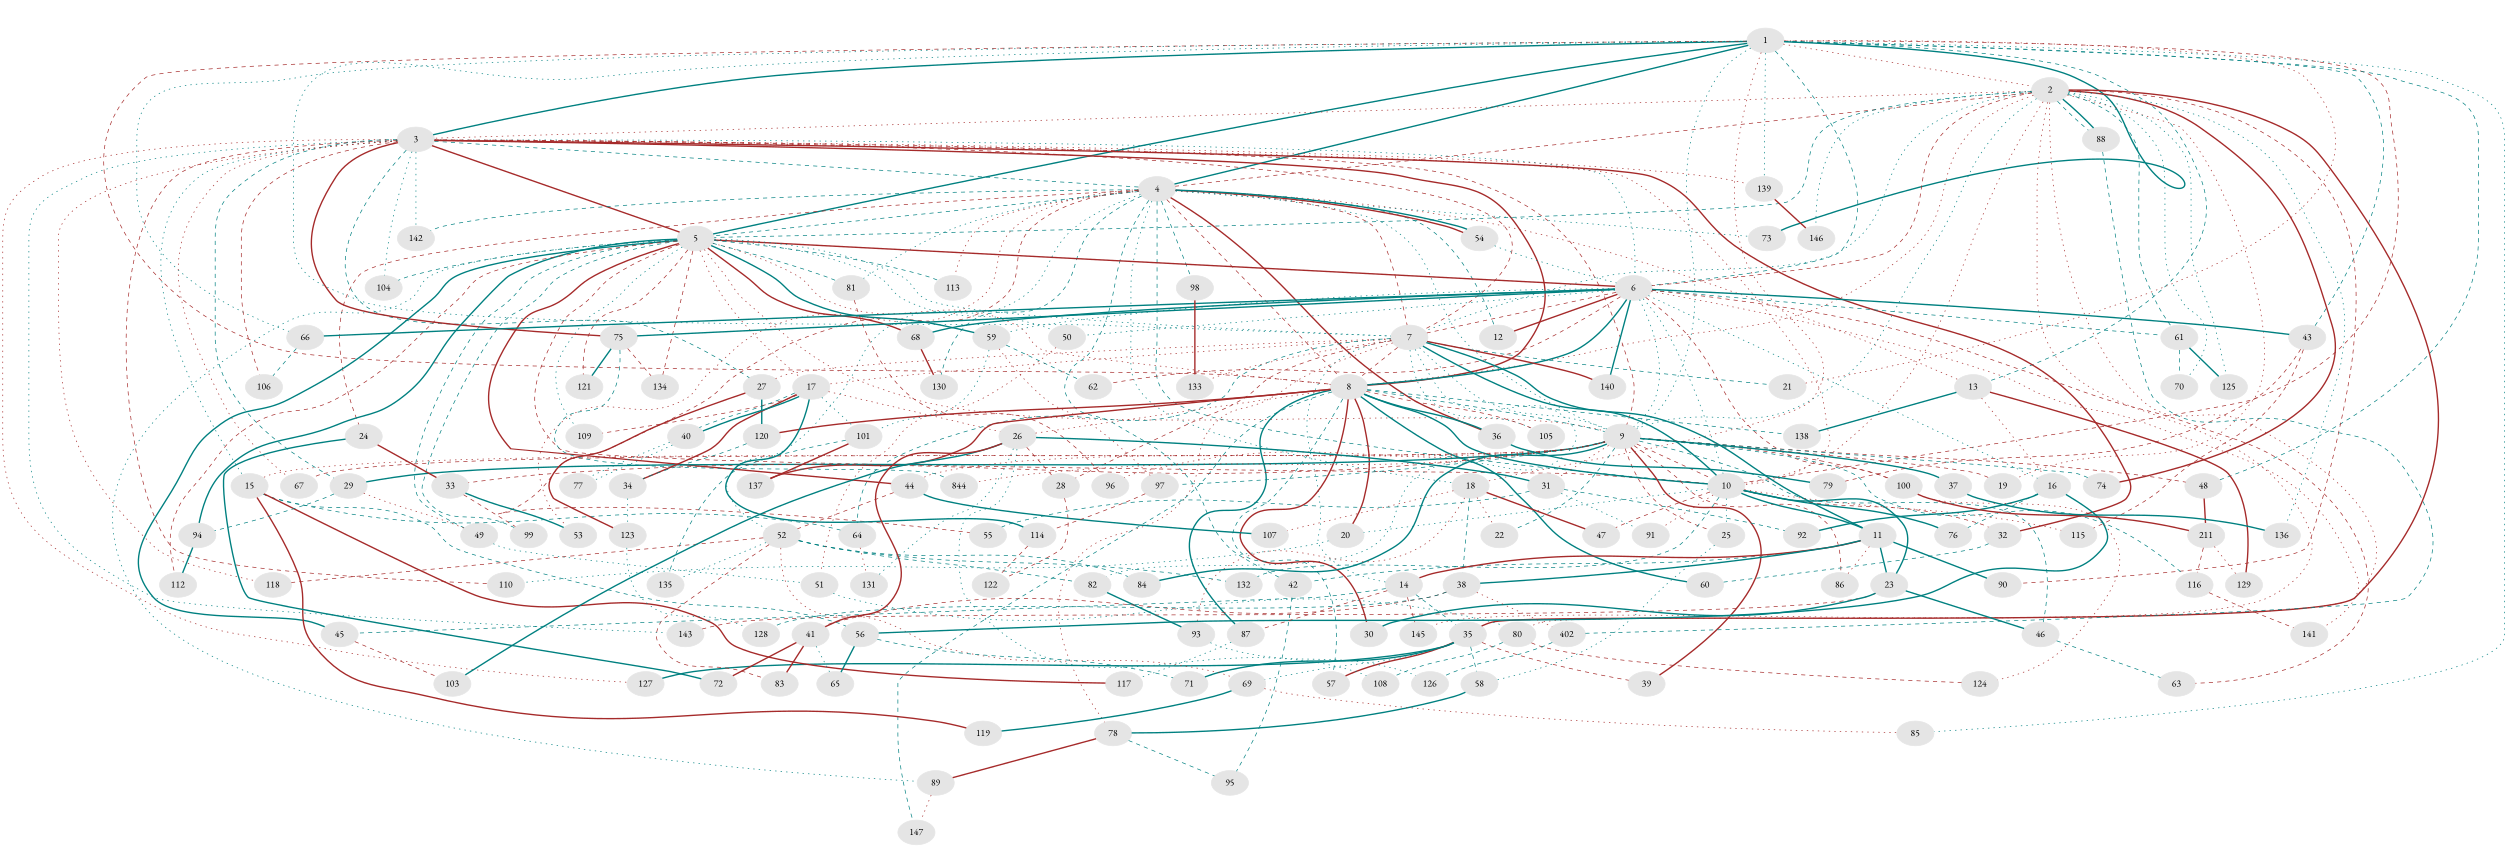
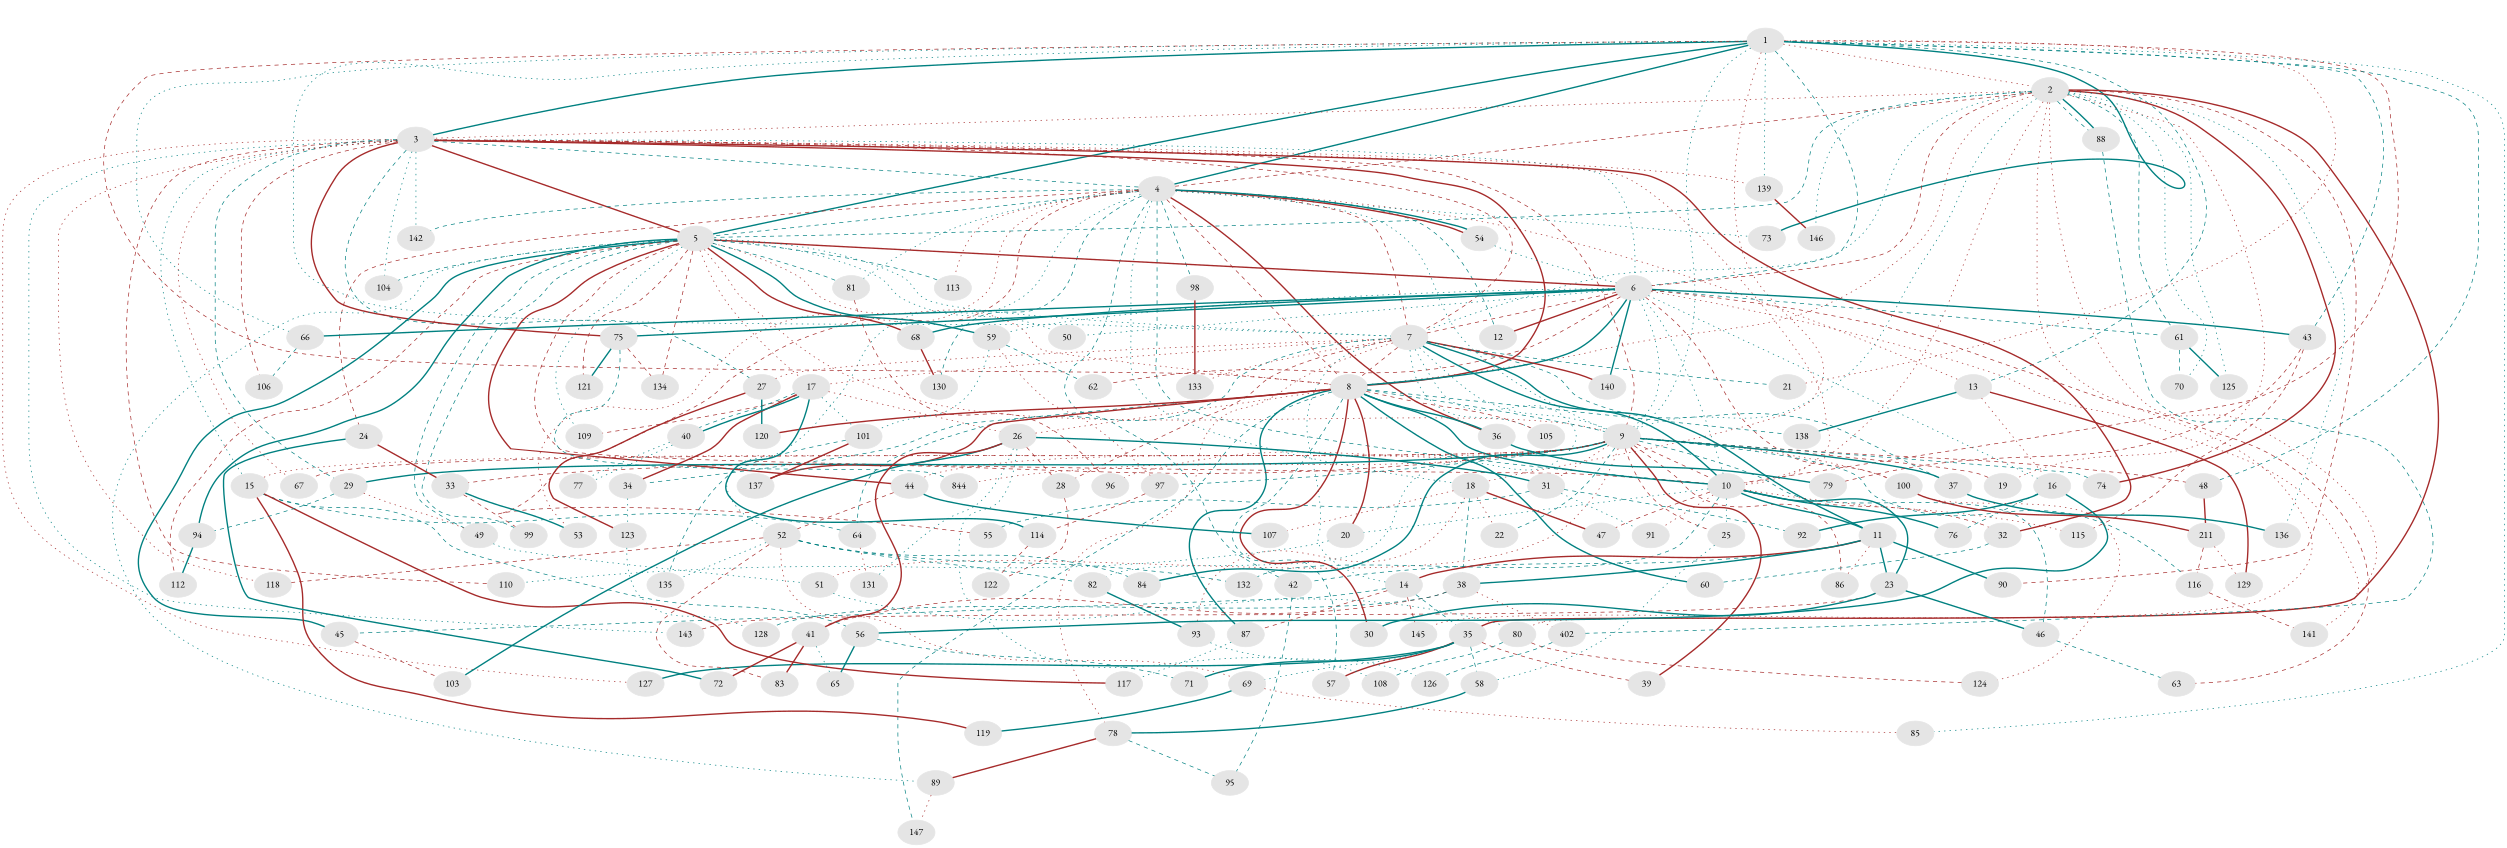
edge "7" -- "37": added
edge "50" -- "51": now "9" -- "51"
edge "9" -- "100": style dashed -> dotted
edge "120" -- "34": now "8" -- "34"
